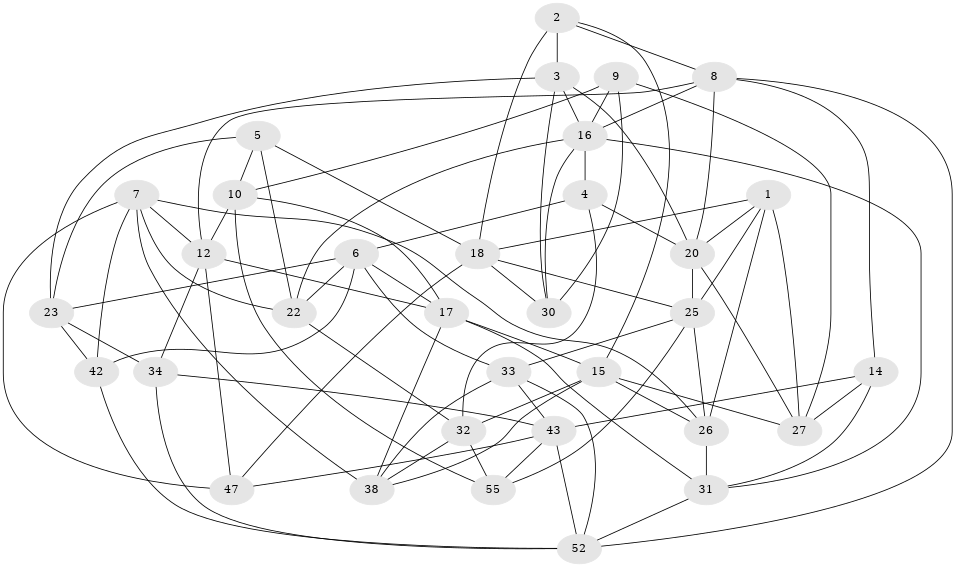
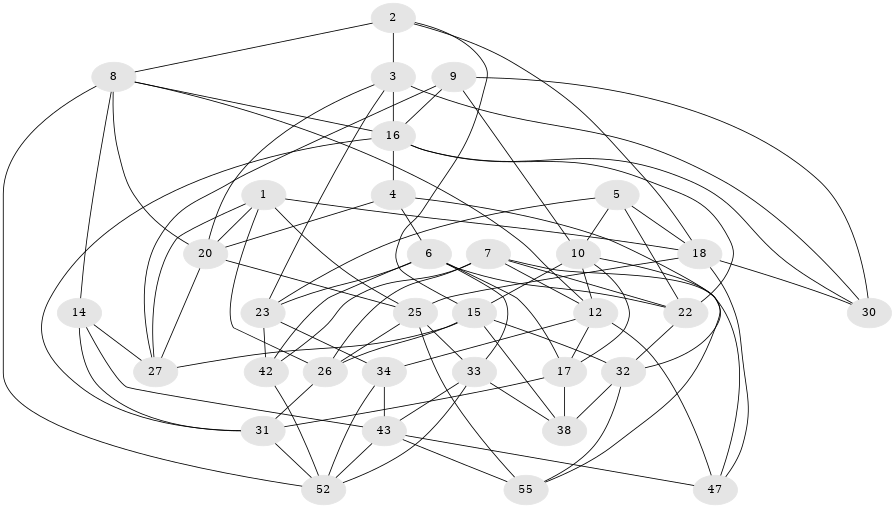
edge "17" -- "15": now "10" -- "15"
edge "7" -- "38": removed
